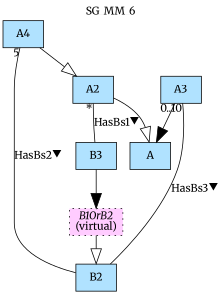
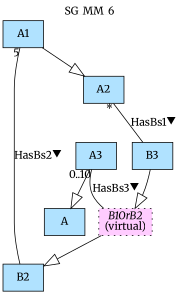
node "A4": label "A4" -> "A1"
edge "A2" -> "A": removed
edge "A3" -> "A": arrowhead normal -> onormal
edge "B3" -> "B1OrB2": arrowhead normal -> onormal
edge "A3" -- "B2": now "A3" -- "B1OrB2"
